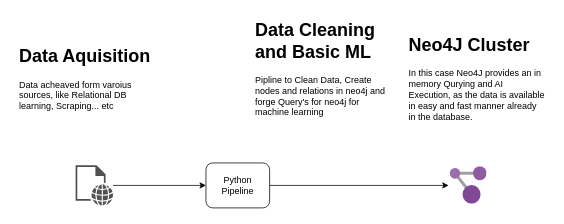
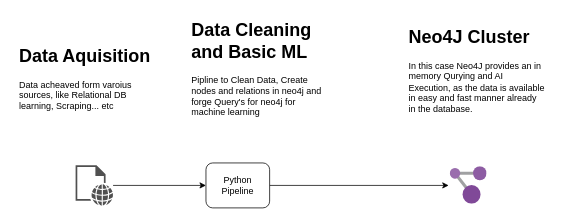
node "Data Cleaning and Basic ML Pipline to Clean Data, Create nodes and relations in neo4j and forge Query's for neo4j for machine learning": moved (323, 87) -> (259, 87)
node "Neo4J ClusterIn this case Neo4J provides an in memory Qurying and AI Execution, as the data is available in easy and fast manner already in the database.": moved (477, 87) -> (477, 79)
